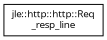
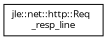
node "jle::http::http::Req _resp_line": label "jle::http::http::Req _resp_line" -> "jle::net::http::Req _resp_line"
